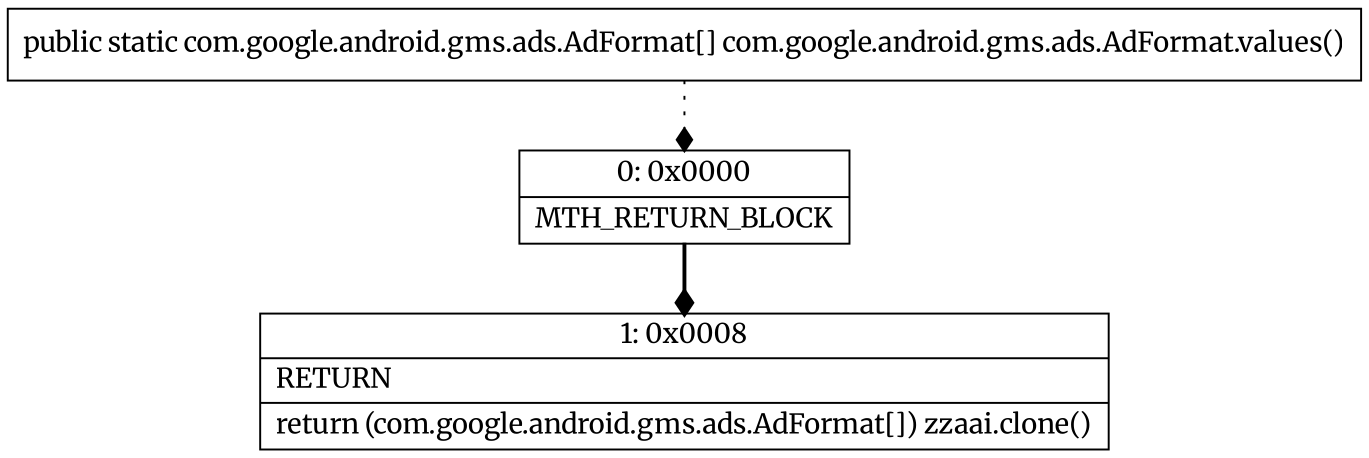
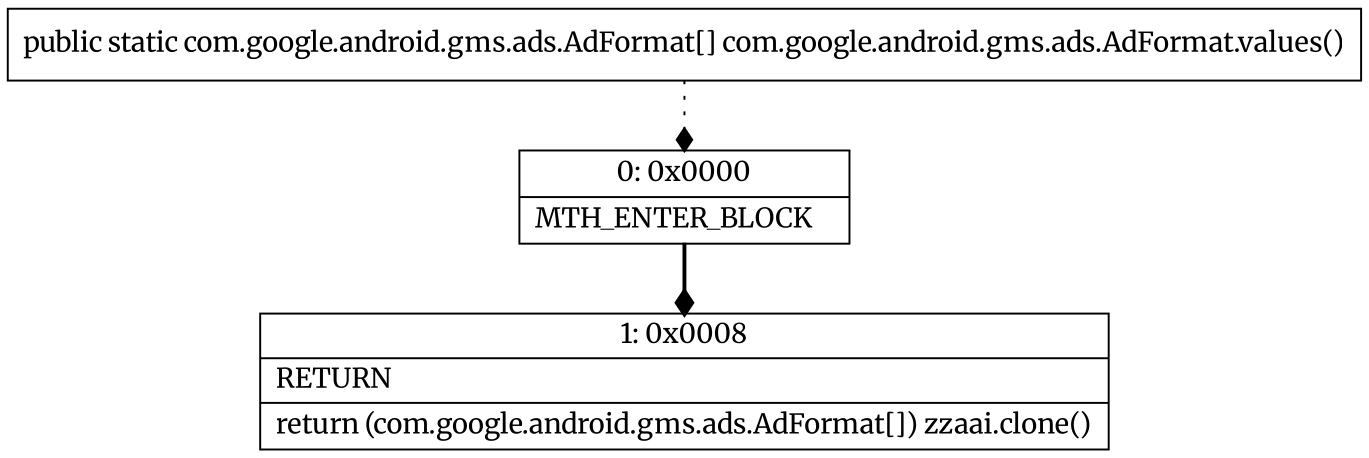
node "0: 0x0000": text "MTH_RETURN_BLOCK" -> "MTH_ENTER_BLOCK"
